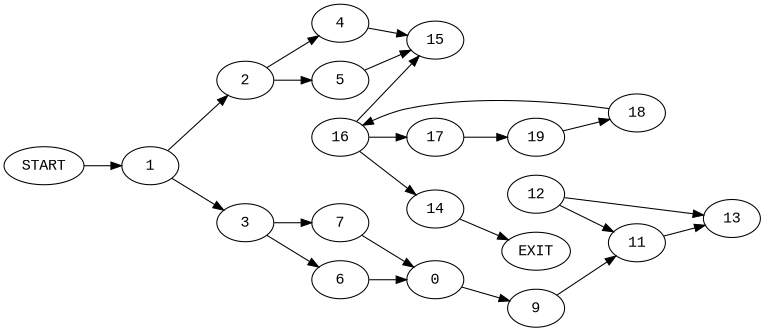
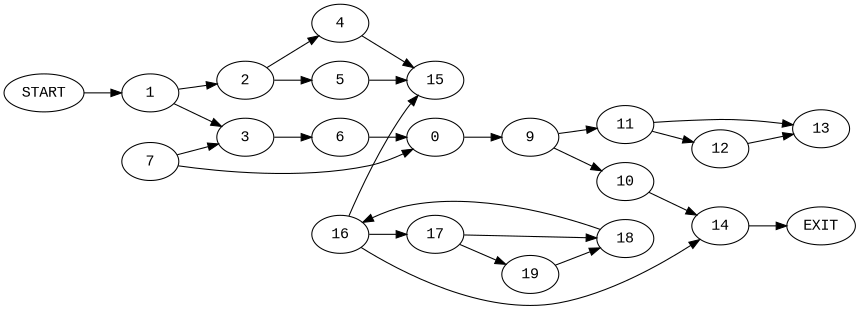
node "10": added
edge "12" -> "11": reversed
edge "3" -> "7": reversed
edge "17" -> "18": added
